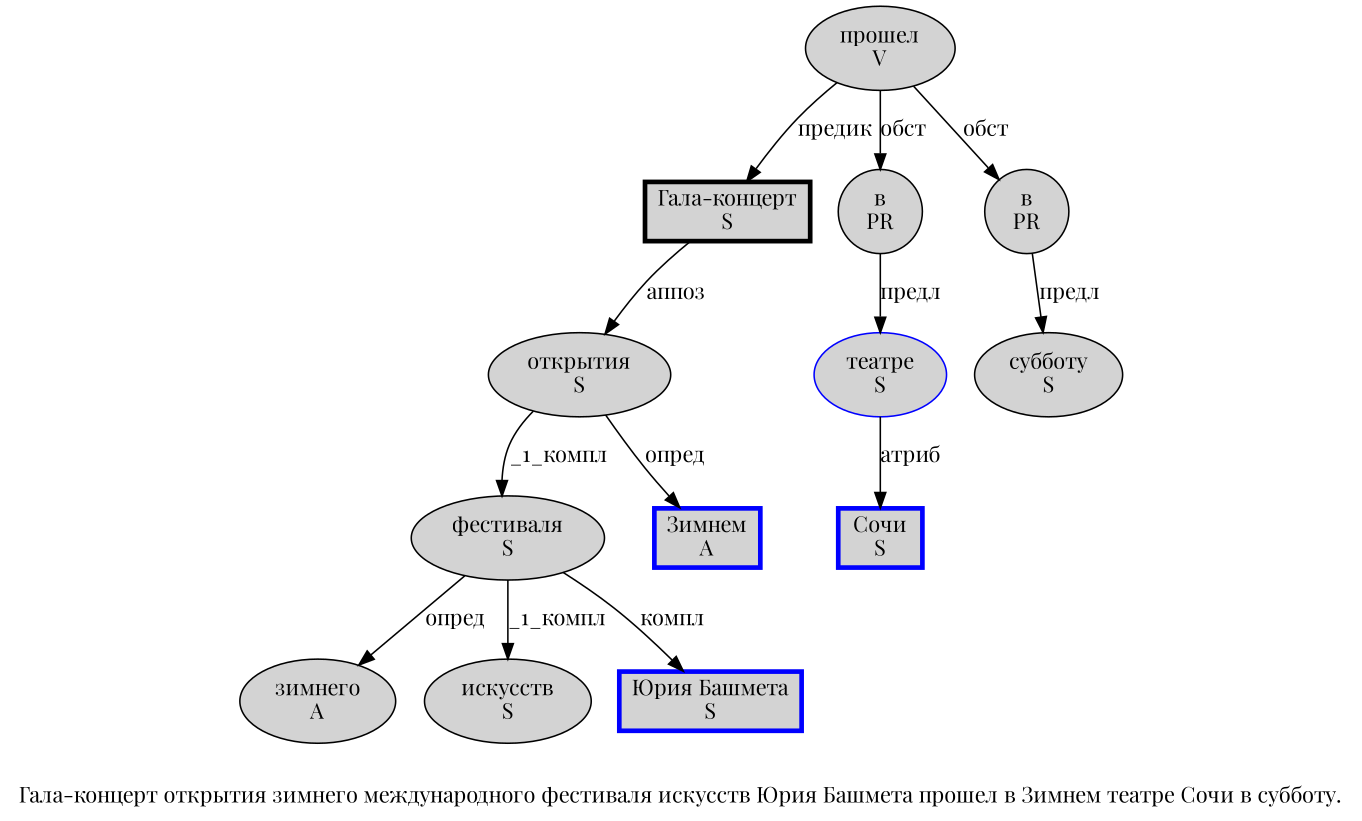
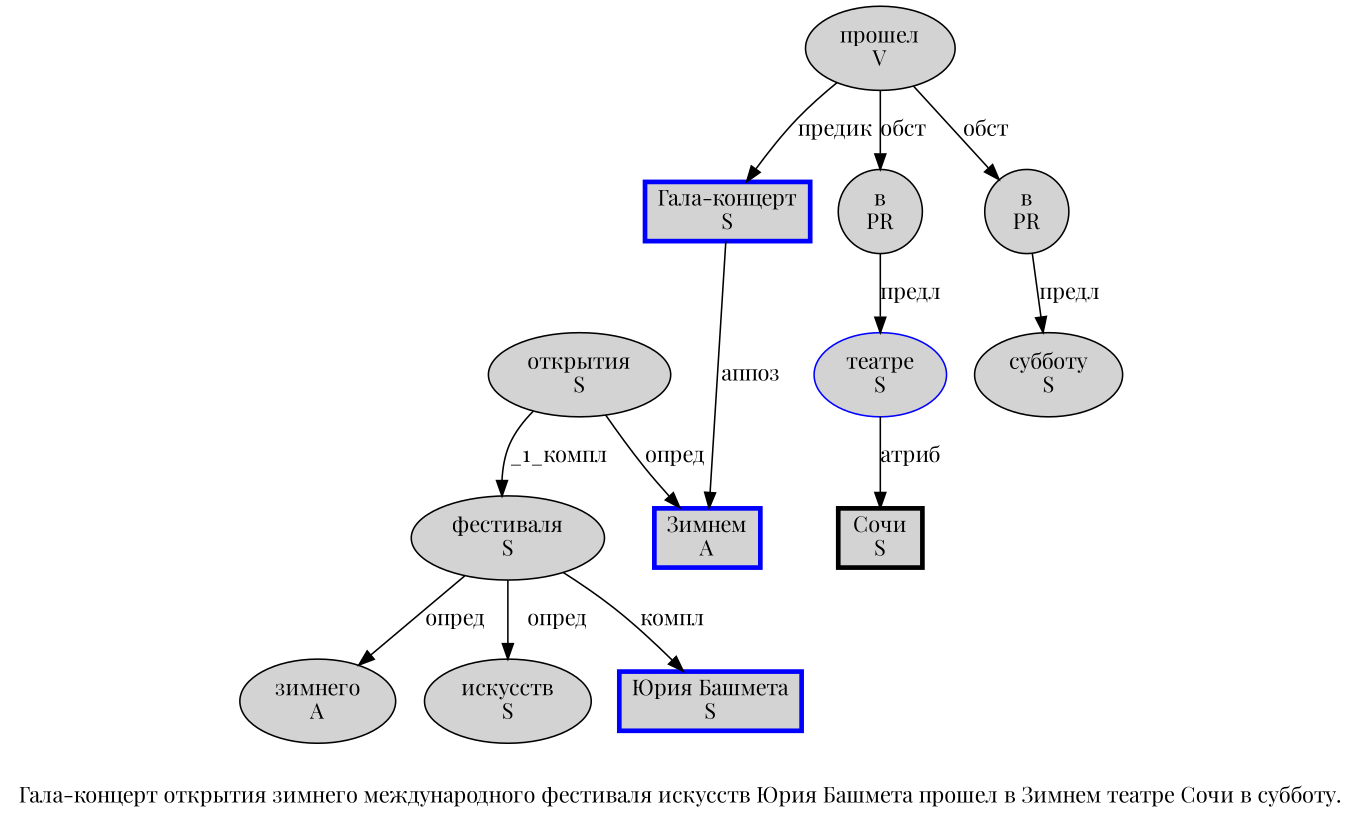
node "Гала-концерт S": color black -> blue
edge "Гала-концерт S" -> "открытия S": now "Гала-концерт S" -> "Зимнем A"
node "Сочи S": color blue -> black
edge "фестиваля S" -> "искусств S": label "_1_компл" -> "опред"
